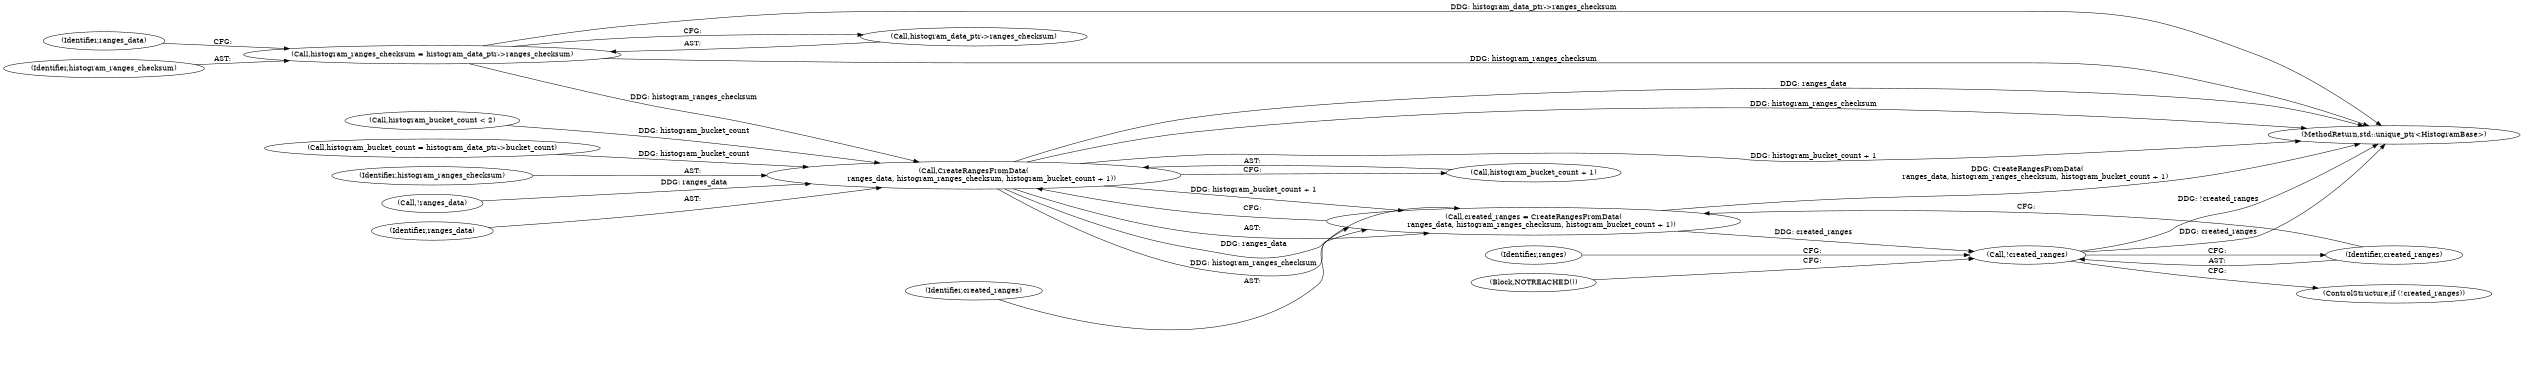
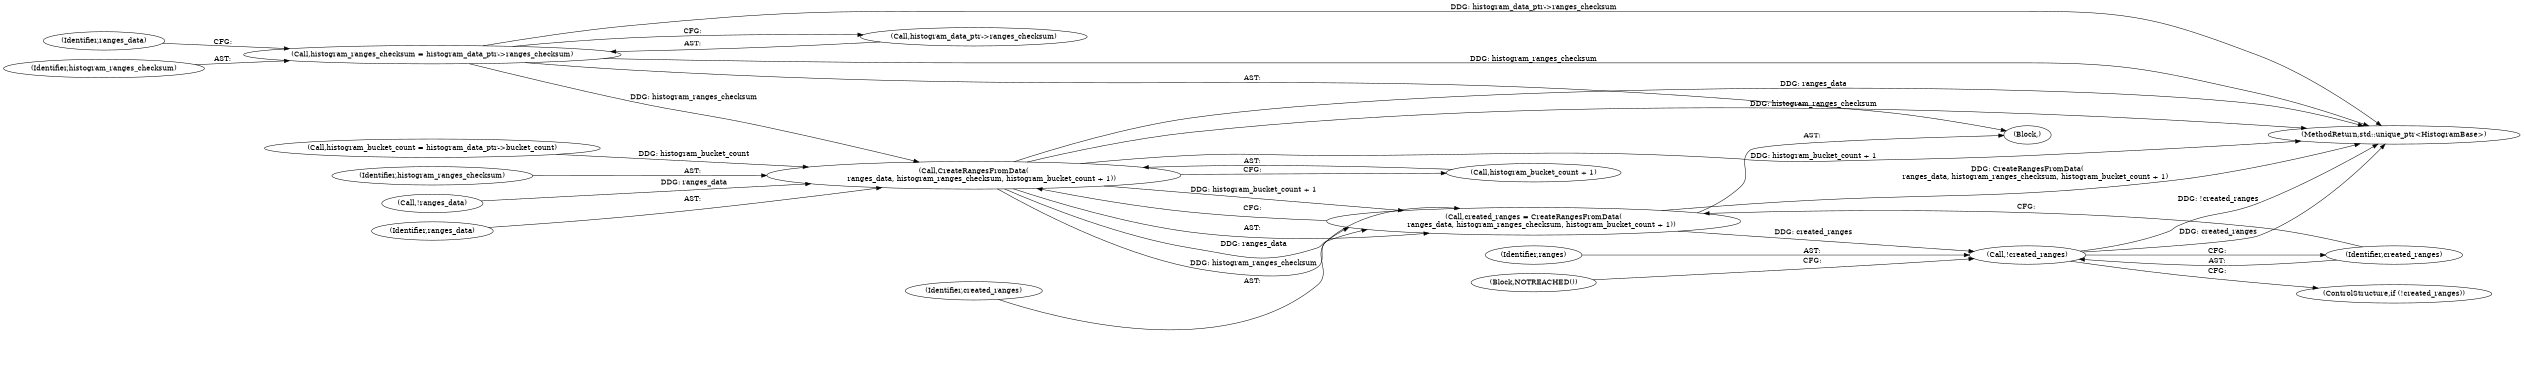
node "(Call,histogram_bucket_count < 2)": removed
node "(Block,)": added
edge "(Identifier,ranges)" -> "(Call,!created_ranges)": label "CFG: " -> "AST: "
